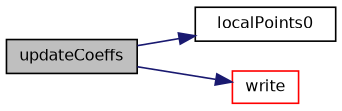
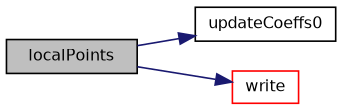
node "localPoints0": label "localPoints0" -> "updateCoeffs0"
node "updateCoeffs": label "updateCoeffs" -> "localPoints"
